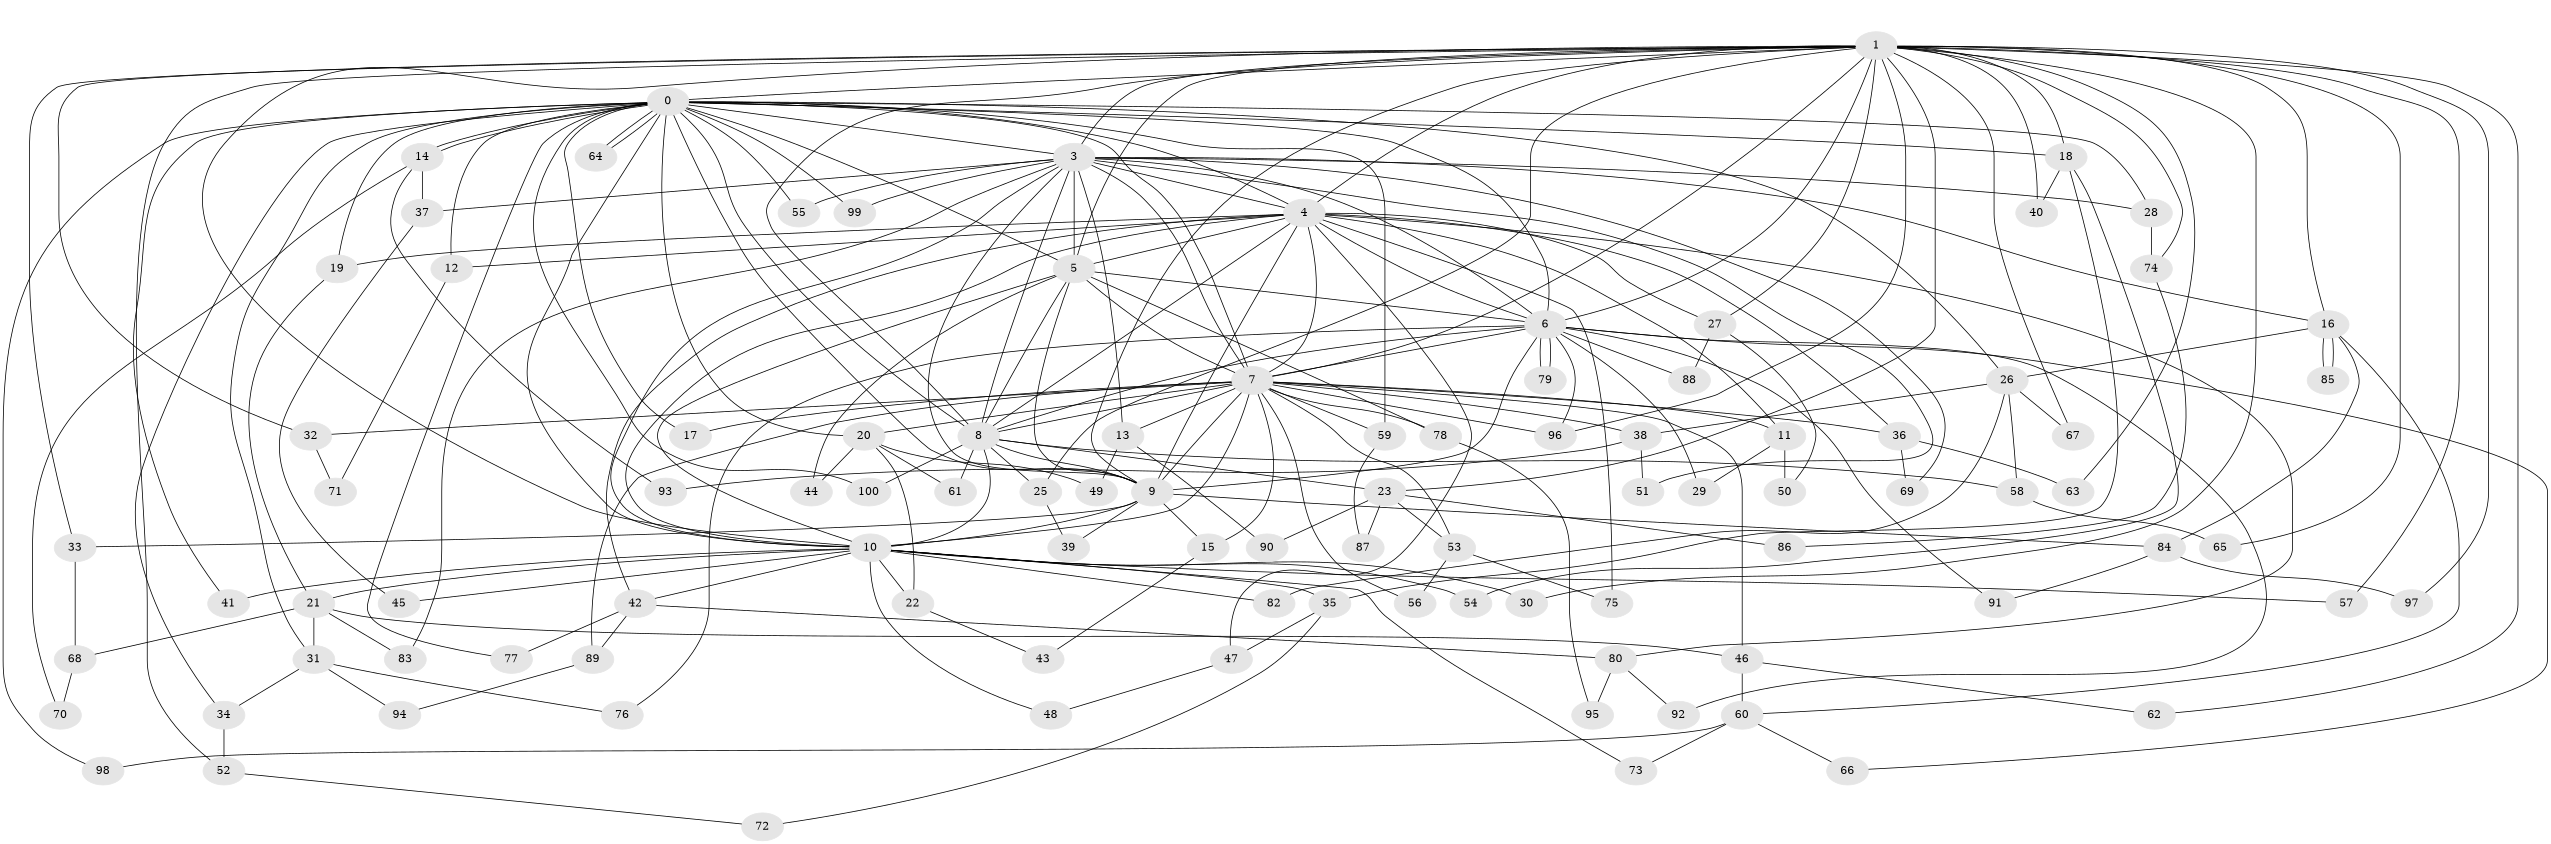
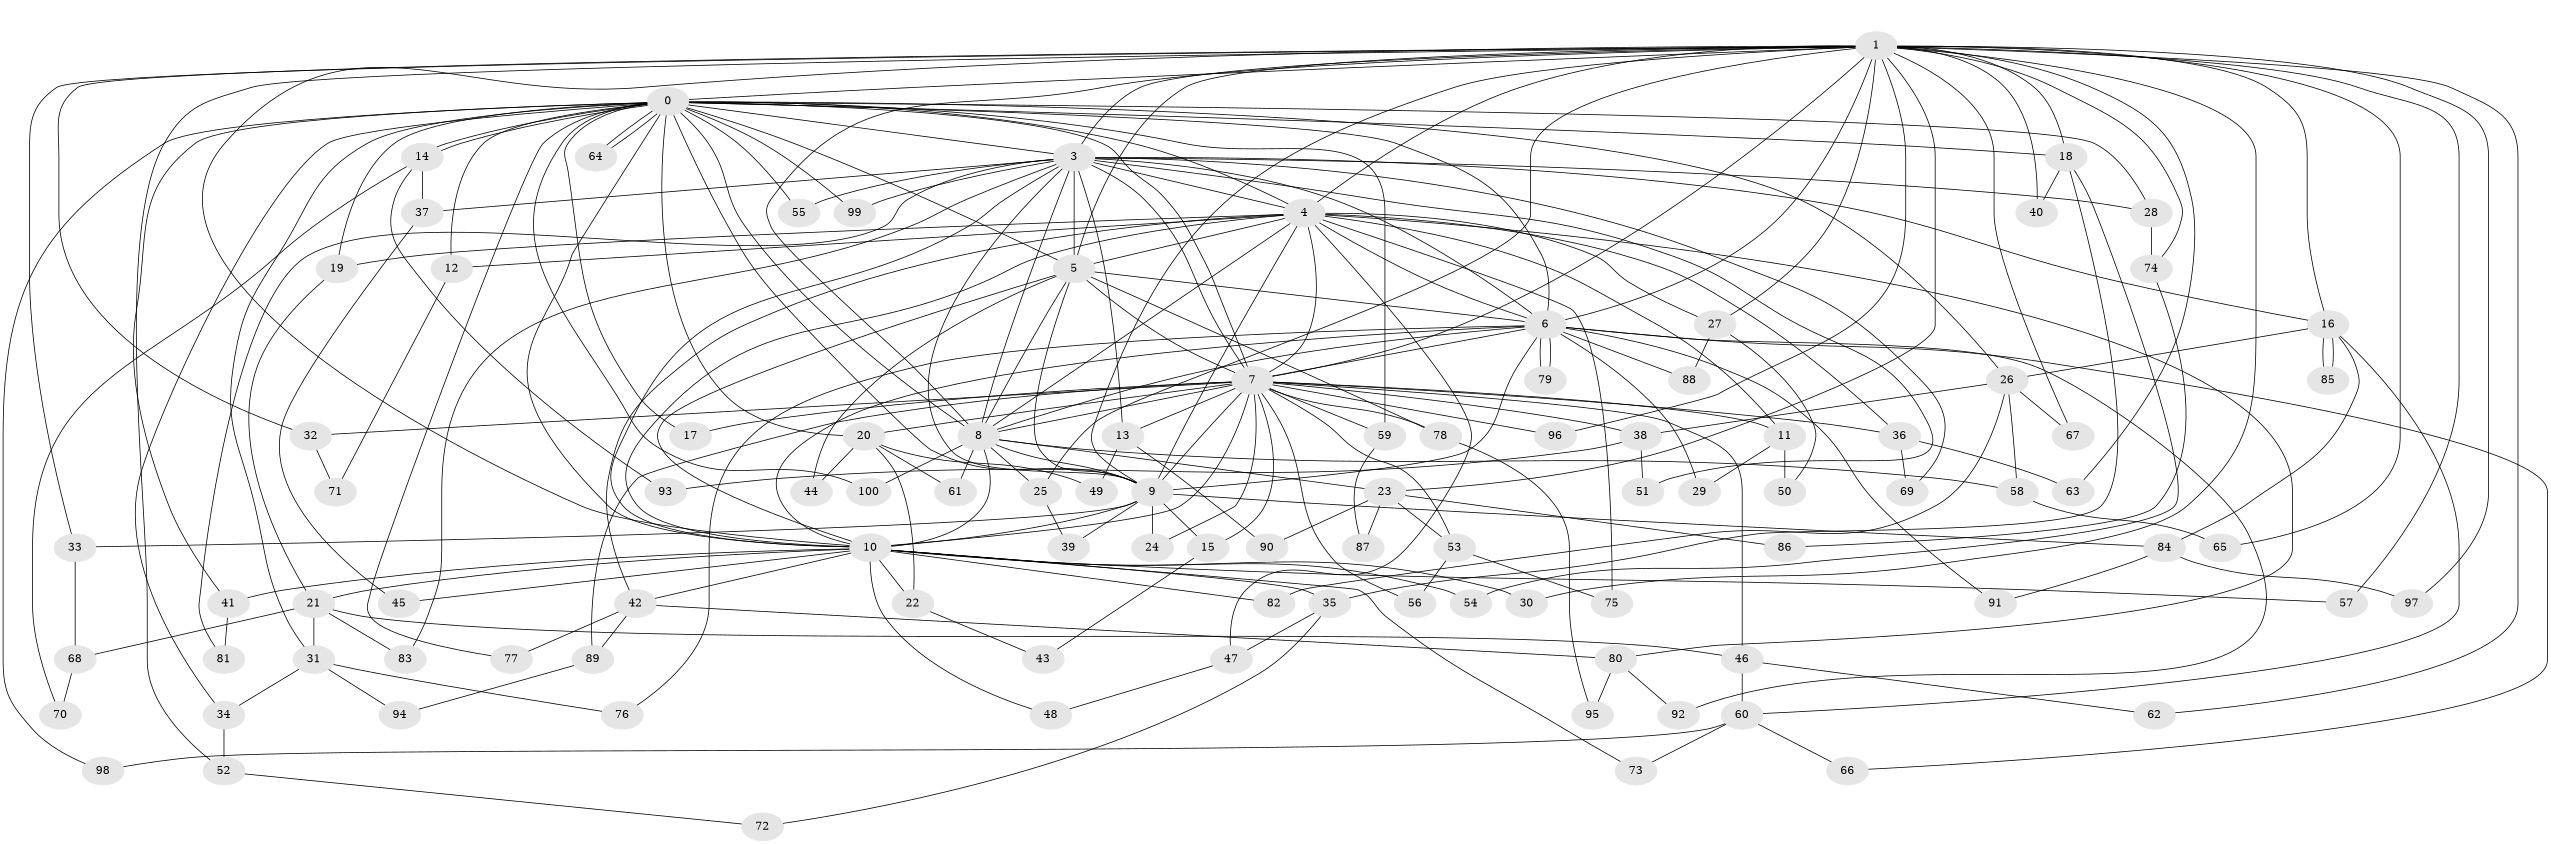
edge "6" -- "96": now "6" -- "10"
node "24": added
node "81": added
